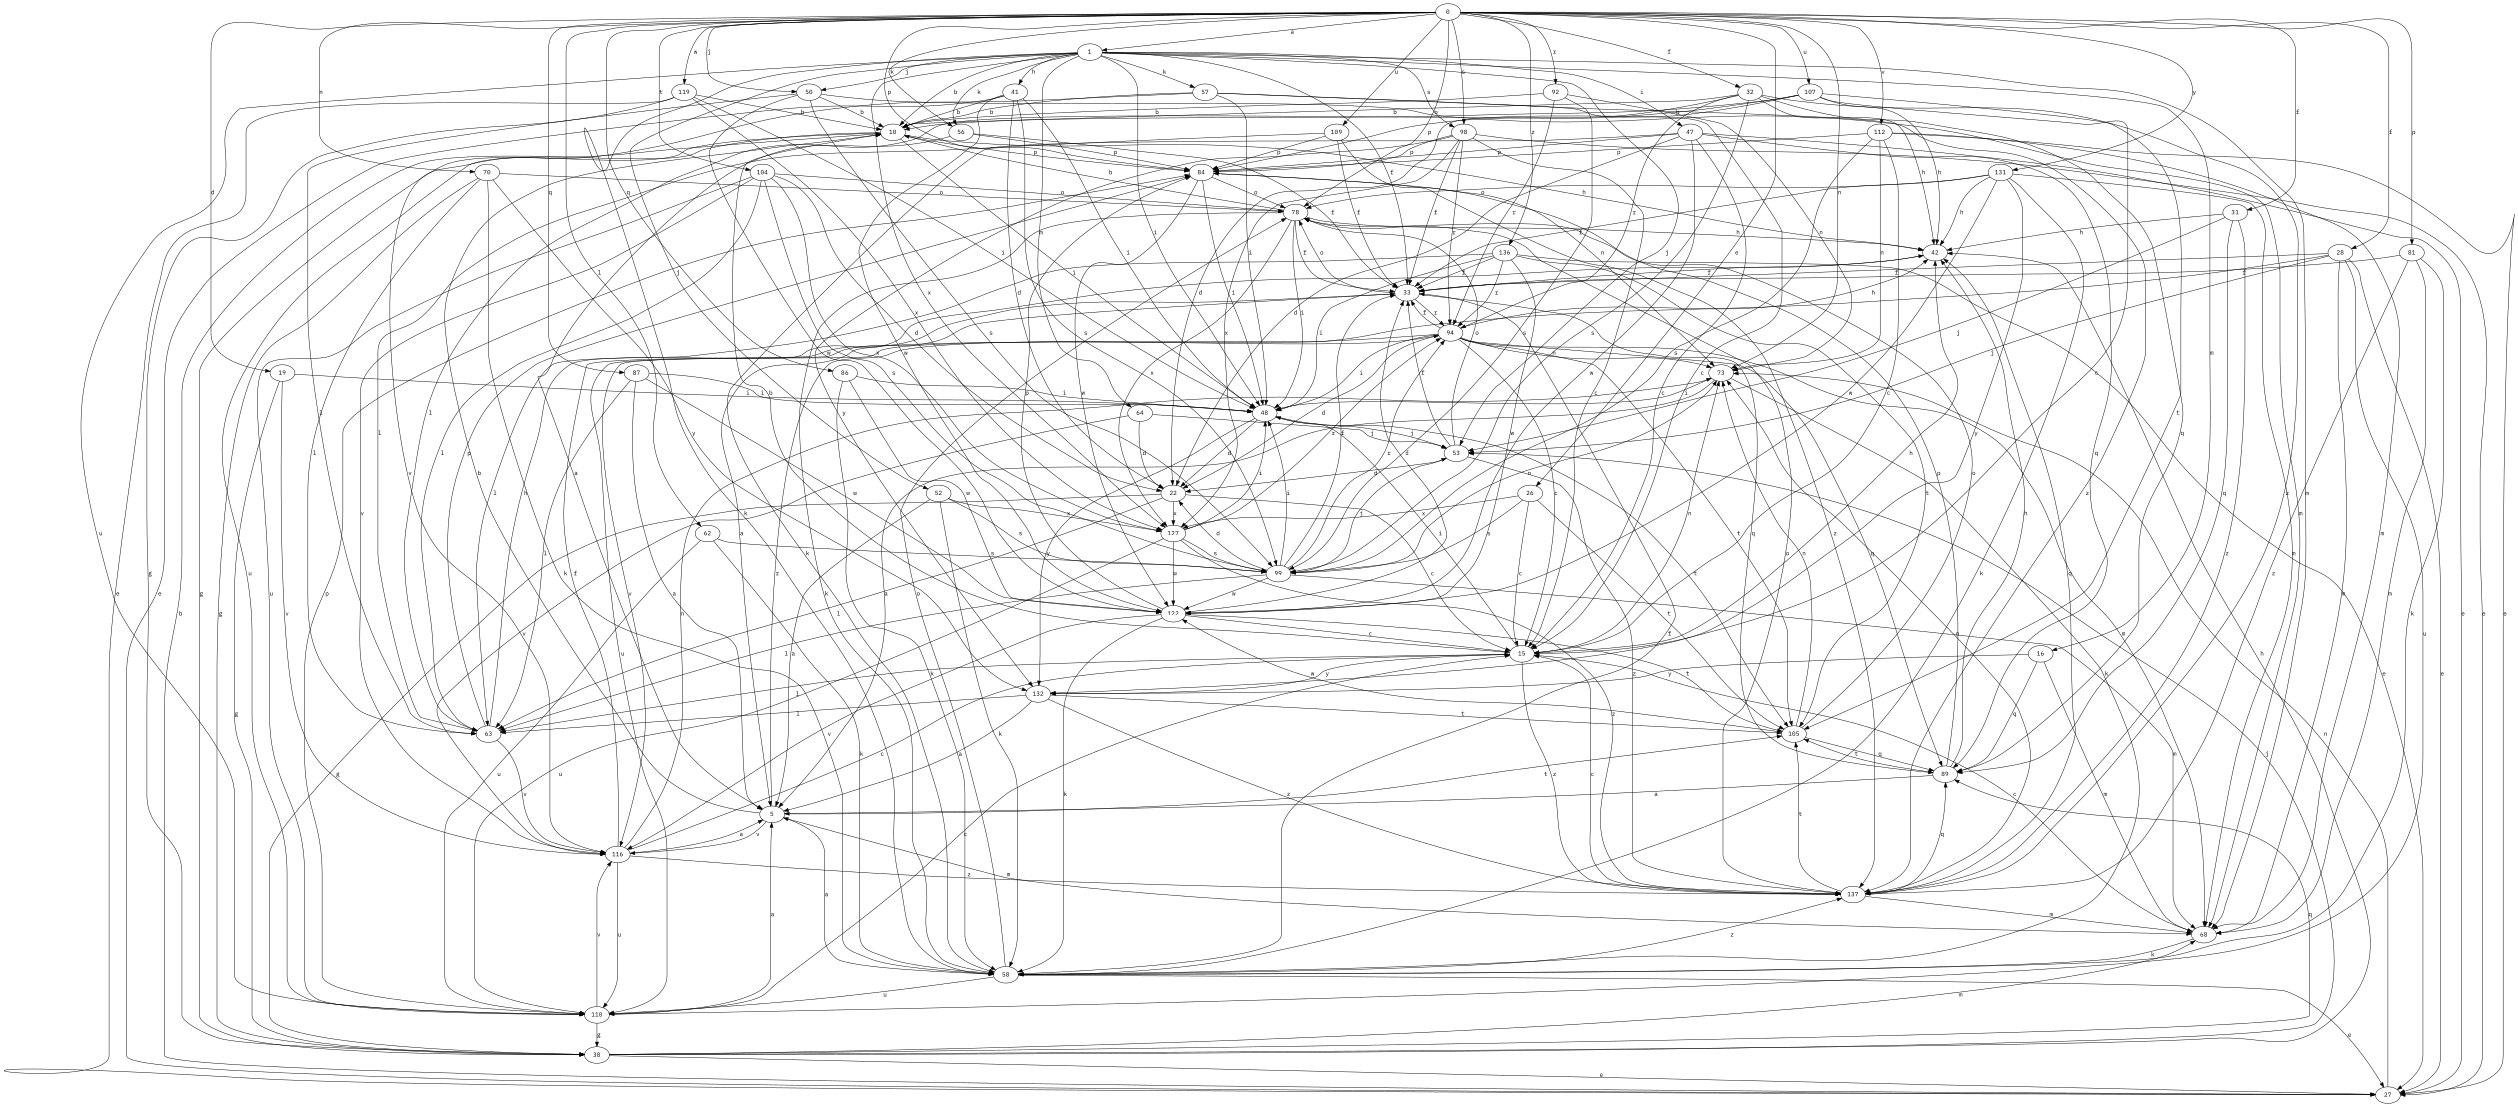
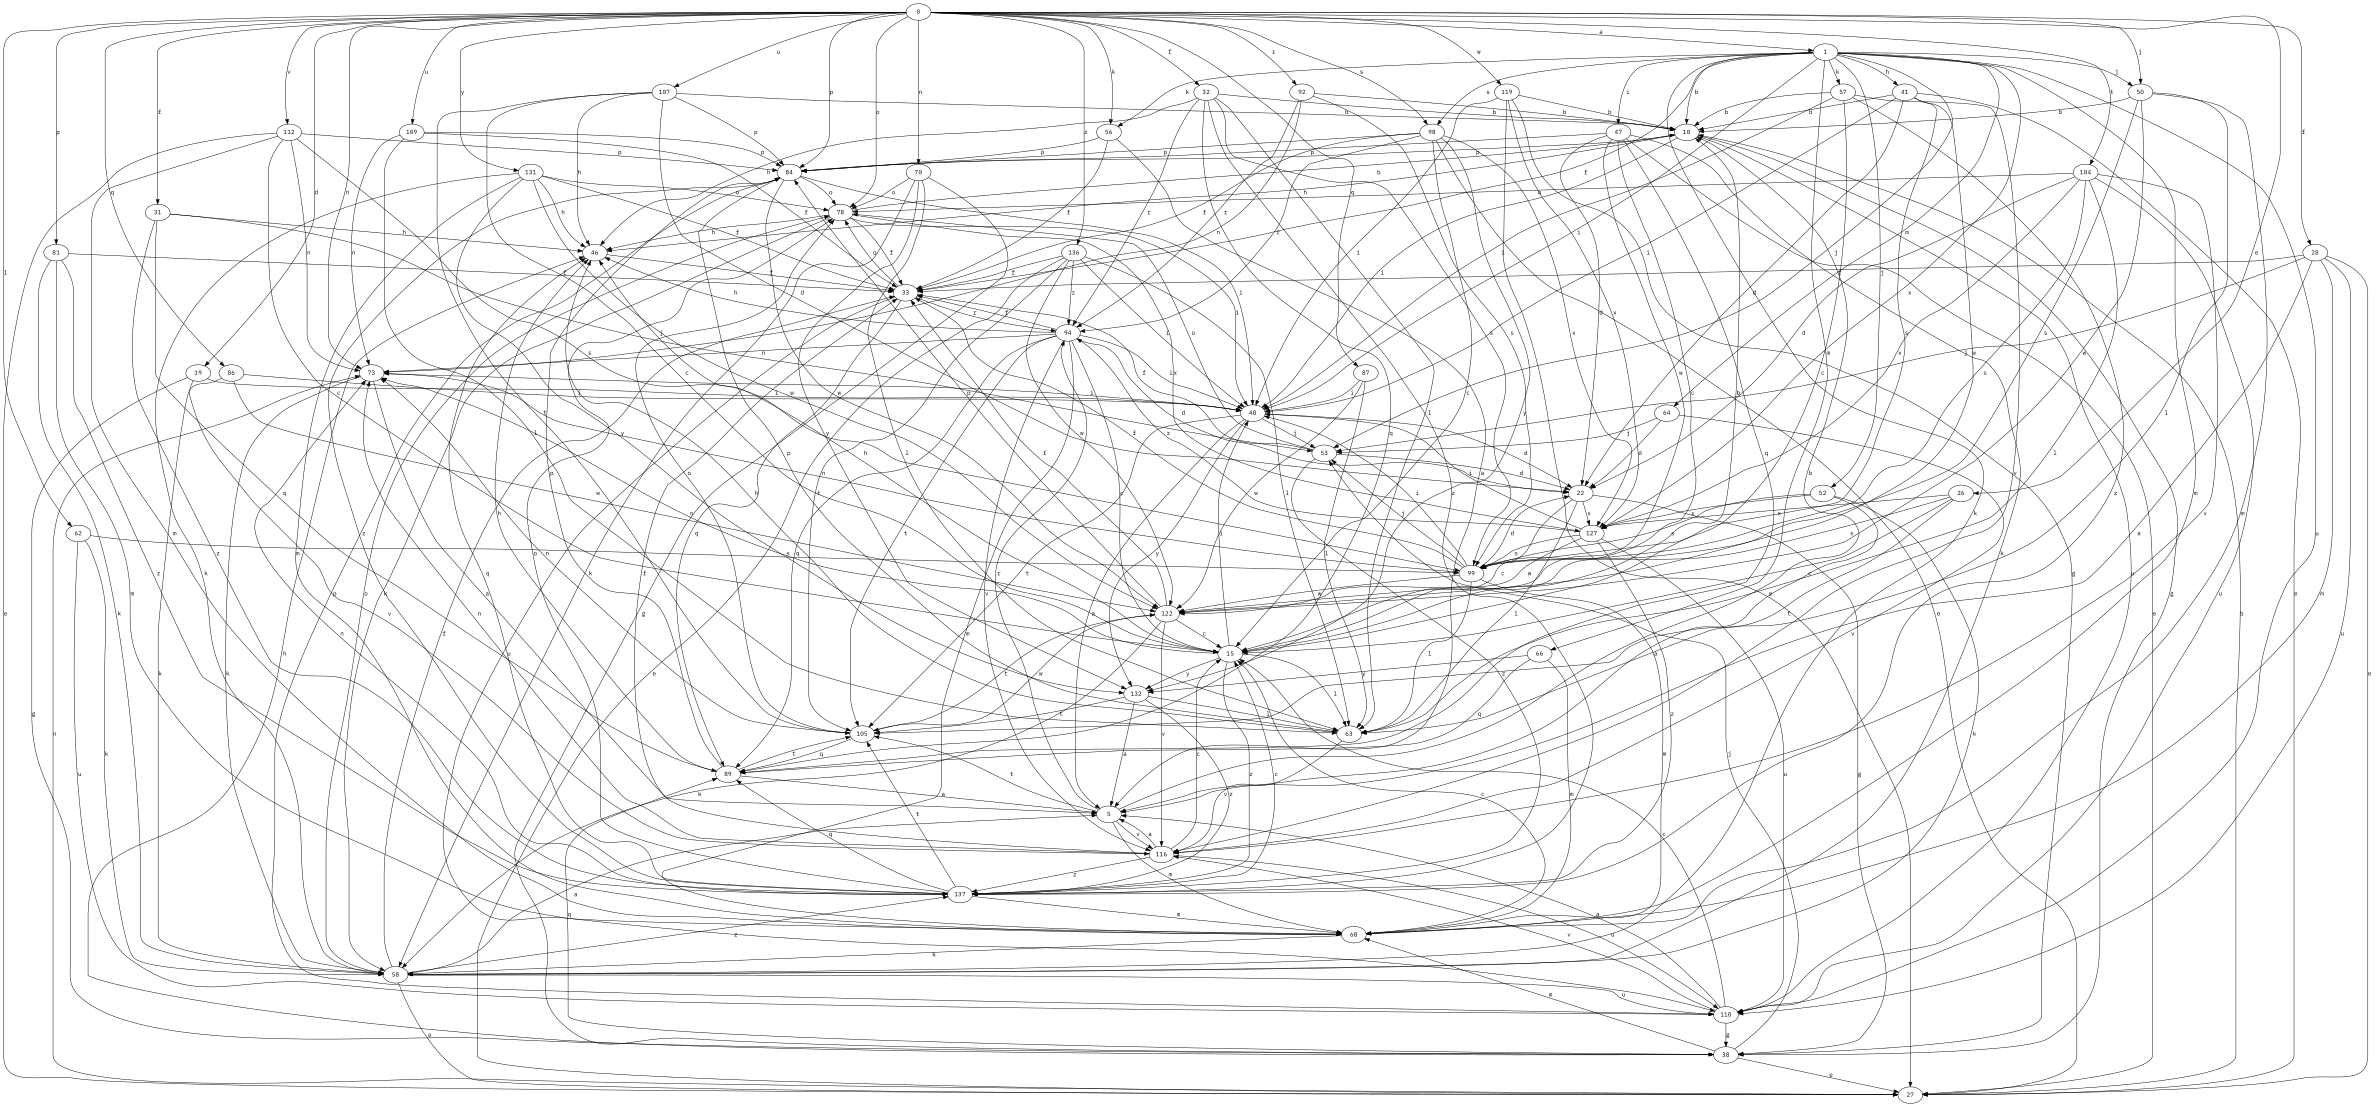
node "42": label "42" -> "46"
edge "99" -> "94": removed, label "r"
edge "87" -> "5": now "48" -> "5"
node "16": label "16" -> "66"
